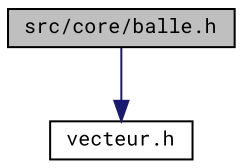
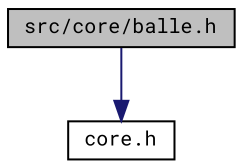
node "vecteur.h": label "vecteur.h" -> "core.h"
